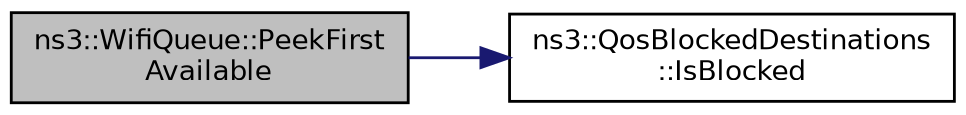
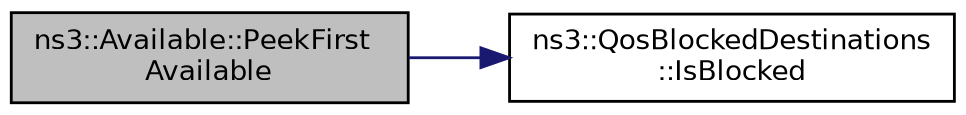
node "ns3::WifiQueue::PeekFirst Available": label "ns3::WifiQueue::PeekFirst Available" -> "ns3::Available::PeekFirst Available"
